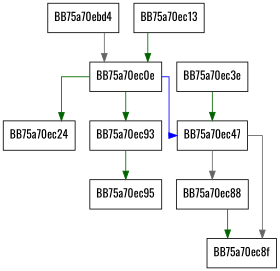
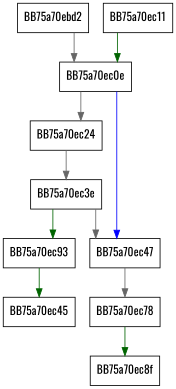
node "BB75a70ebd4": label "BB75a70ebd4" -> "BB75a70ebd2"
node "BB75a70ec13": label "BB75a70ec13" -> "BB75a70ec11"
edge "BB75a70ec0e" -> "BB75a70ec24": color darkgreen -> gray40
edge "BB75a70ec0e" -> "BB75a70ec93": now "BB75a70ec3e" -> "BB75a70ec93"
edge "BB75a70ec3e" -> "BB75a70ec47": color darkgreen -> gray40
edge "BB75a70ec24" -> "BB75a70ec3e": added
edge "BB75a70ec47" -> "BB75a70ec8f": removed
node "BB75a70ec95": label "BB75a70ec95" -> "BB75a70ec45"
node "BB75a70ec88": label "BB75a70ec88" -> "BB75a70ec78"
